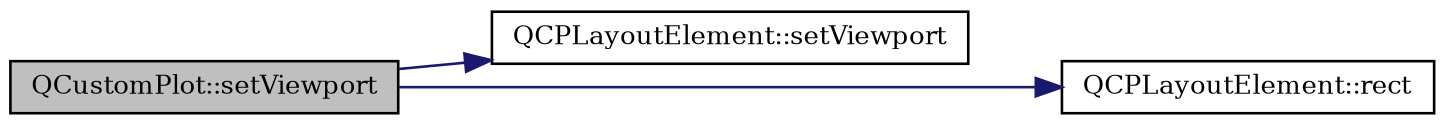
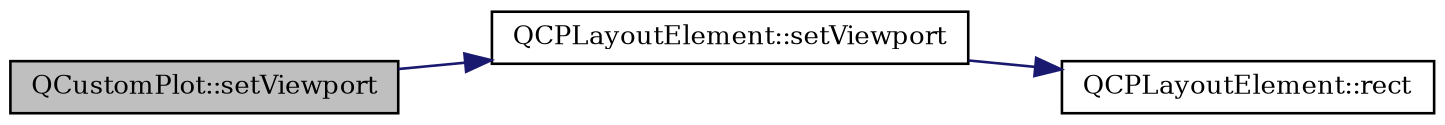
edge "QCustomPlot::setViewport" -> "QCPLayoutElement::rect": now "QCPLayoutElement::setViewport" -> "QCPLayoutElement::rect"
